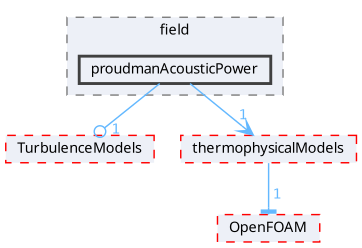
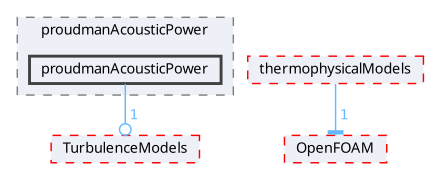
cluster "field": label "field" -> "proudmanAcousticPower"
edge "proudmanAcousticPower" -> "thermophysicalModels": removed
